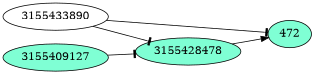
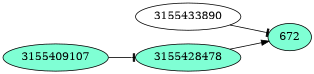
edge "3155433890" -> "3155428478": removed
node "472": label "472" -> "672"
node "3155409127": label "3155409127" -> "3155409107"
